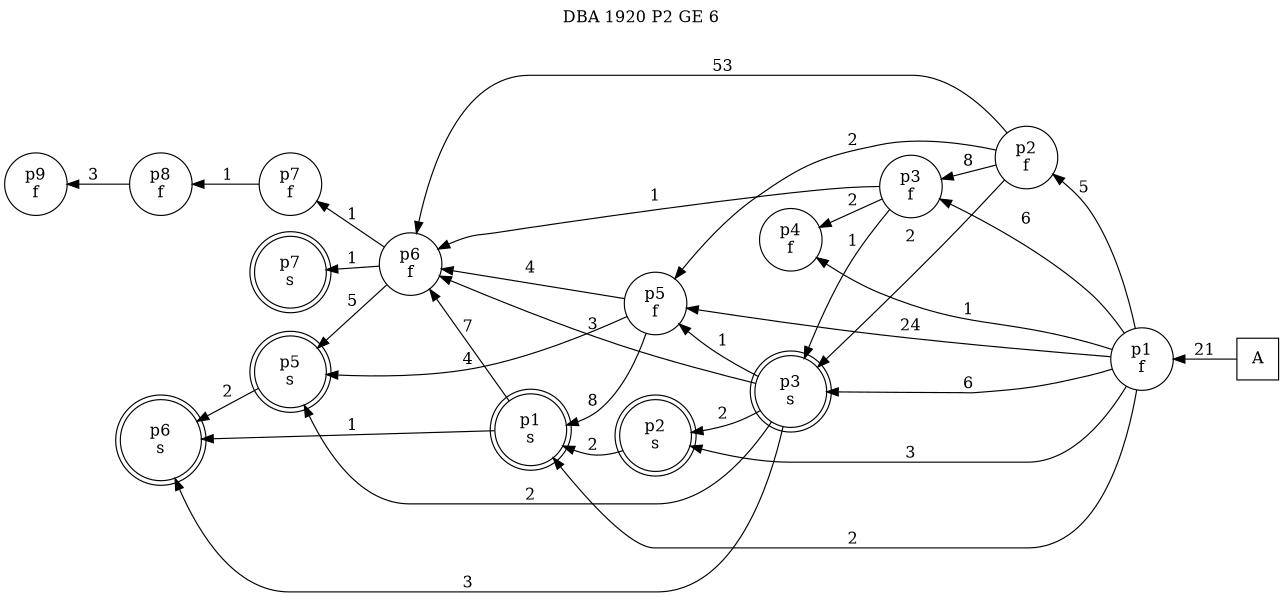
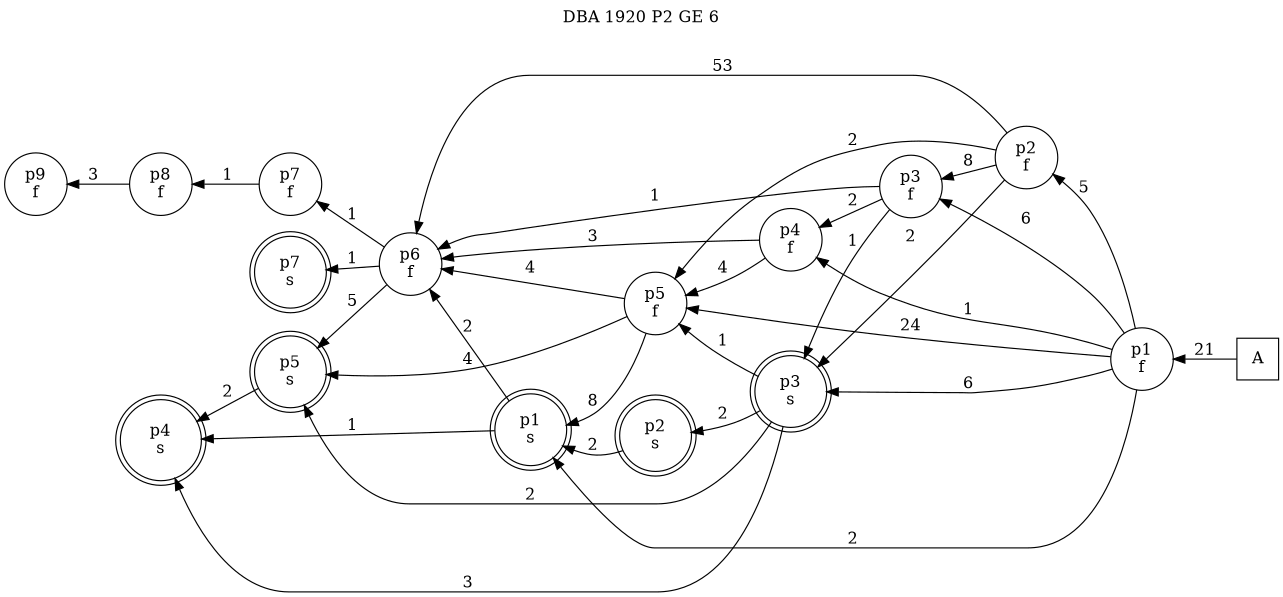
edge "p4 f" -> "p5 f": added, label "4"
edge "p1 s" -> "p6 f": label "7" -> "2"
edge "p3 s" -> "p6 f": now "p4 f" -> "p6 f"
node "p6 s": label "p6 s" -> "p4 s"
edge "p1 f" -> "p2 s": removed, label "3"
